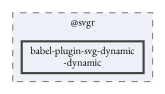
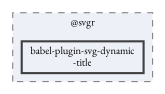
node "babel-plugin-svg-dynamic -dynamic": label "babel-plugin-svg-dynamic -dynamic" -> "babel-plugin-svg-dynamic -title"
